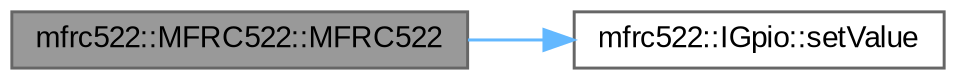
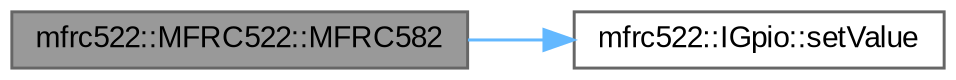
node "mfrc522::MFRC522::MFRC522": label "mfrc522::MFRC522::MFRC522" -> "mfrc522::MFRC522::MFRC582"
